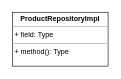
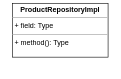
node "ProductRepositoryImpl + field: Type + method(): Type": moved (60, 39) -> (60, 30)
